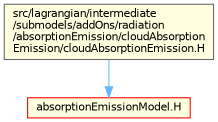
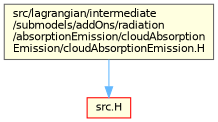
node "absorptionEmissionModel.H": label "absorptionEmissionModel.H" -> "src.H"
